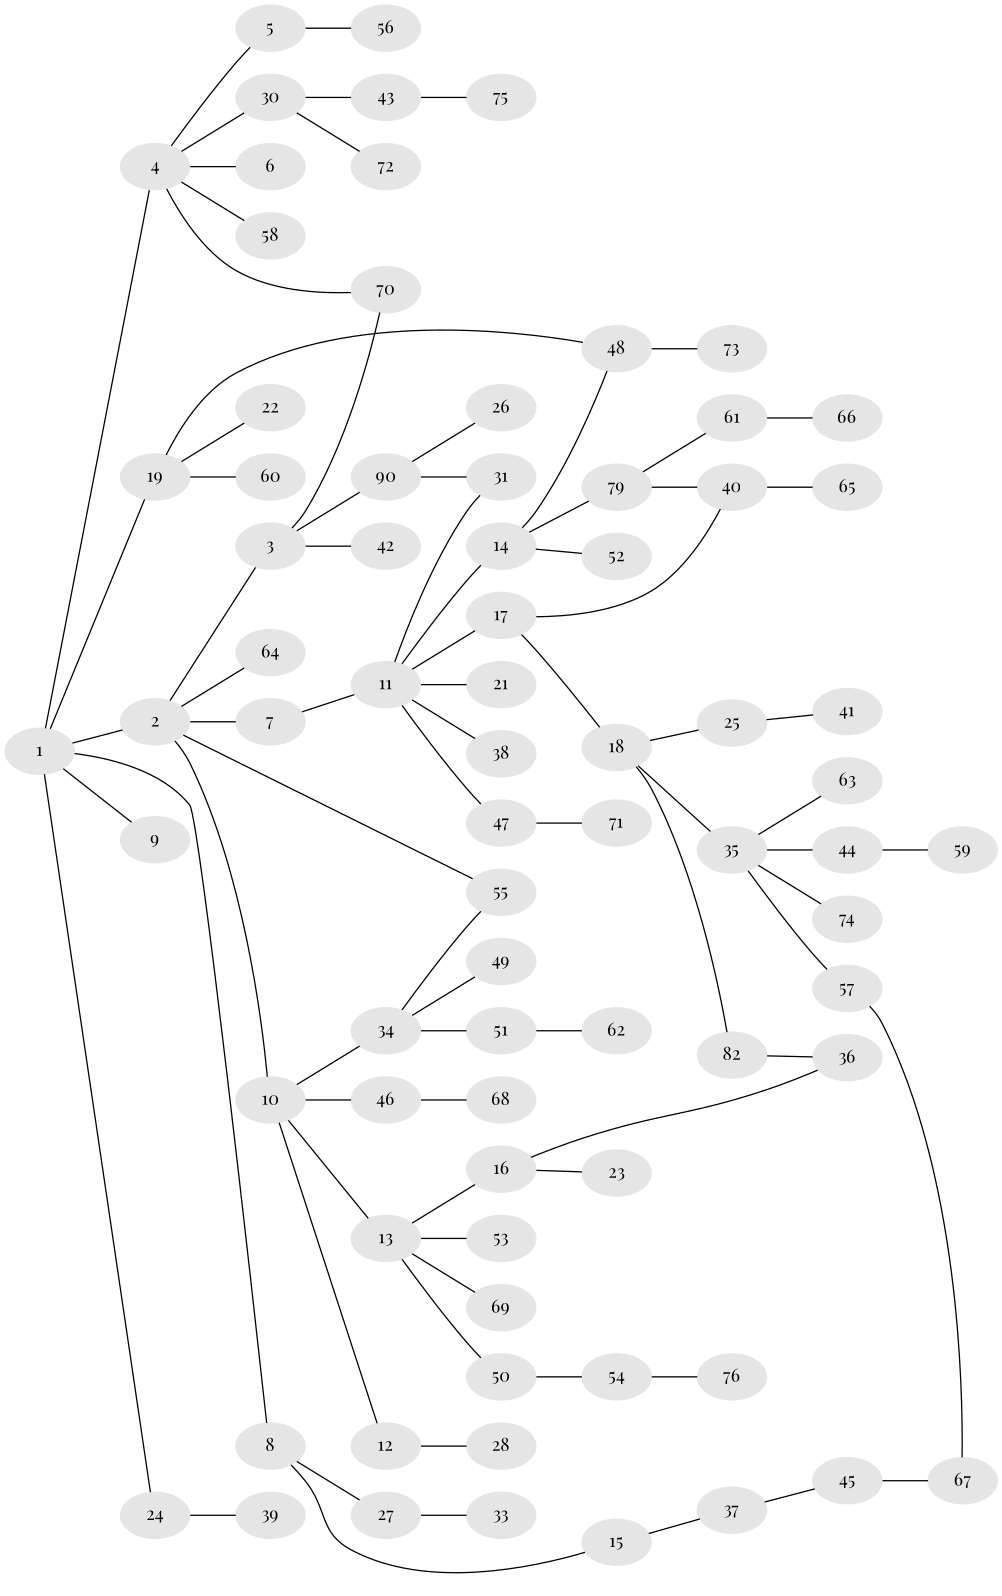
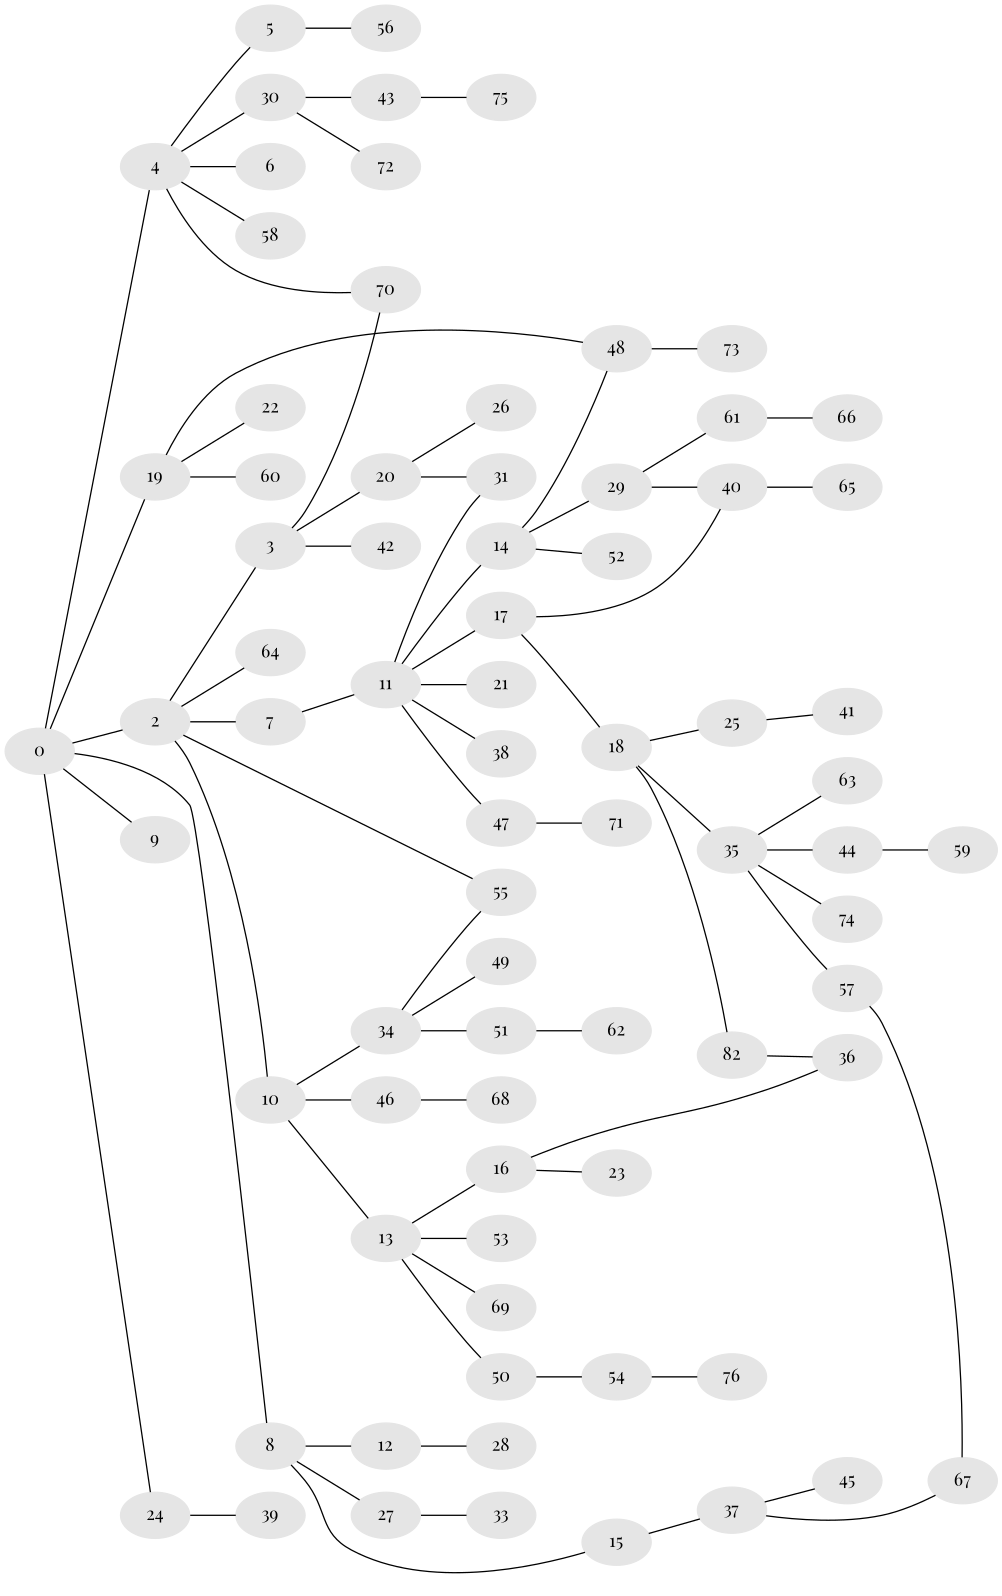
node "90": label "90" -> "20"
node "79": label "79" -> "29"
node "1": label "1" -> "0"
edge "10" -- "12": now "8" -- "12"
edge "45" -- "67": now "37" -- "67"
